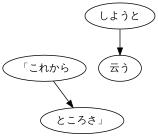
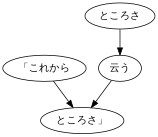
node "しようと": label "しようと" -> "ところさ"
edge "云う" -> "ところさ」": added
